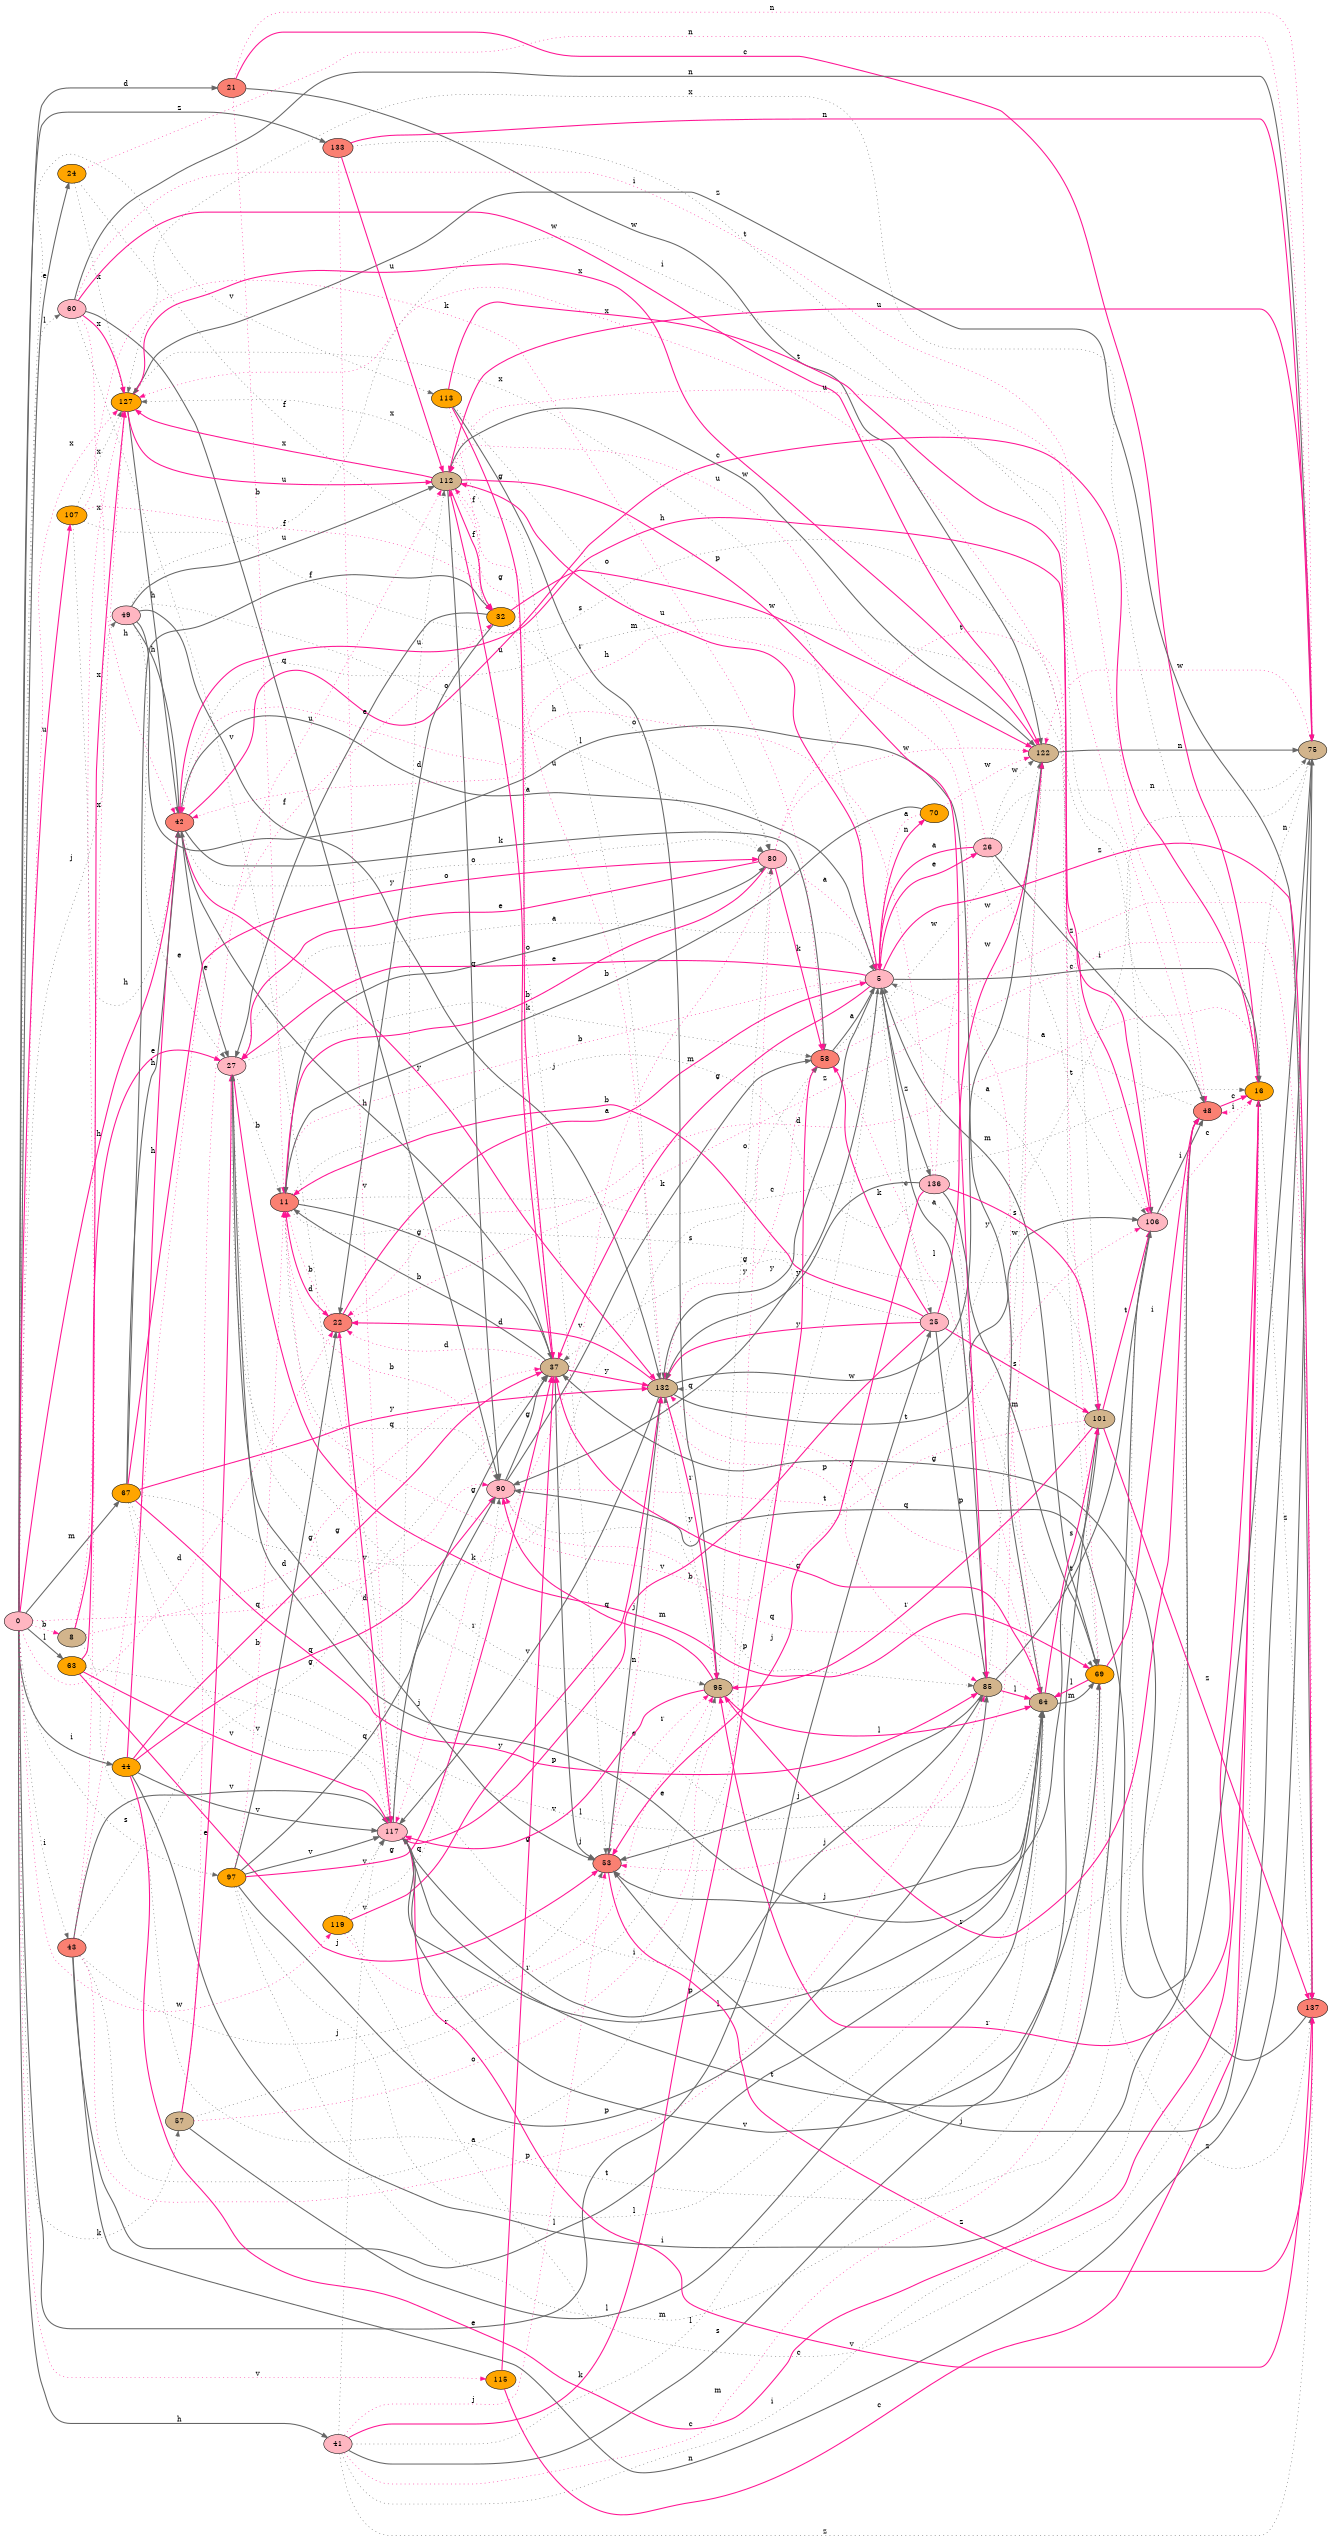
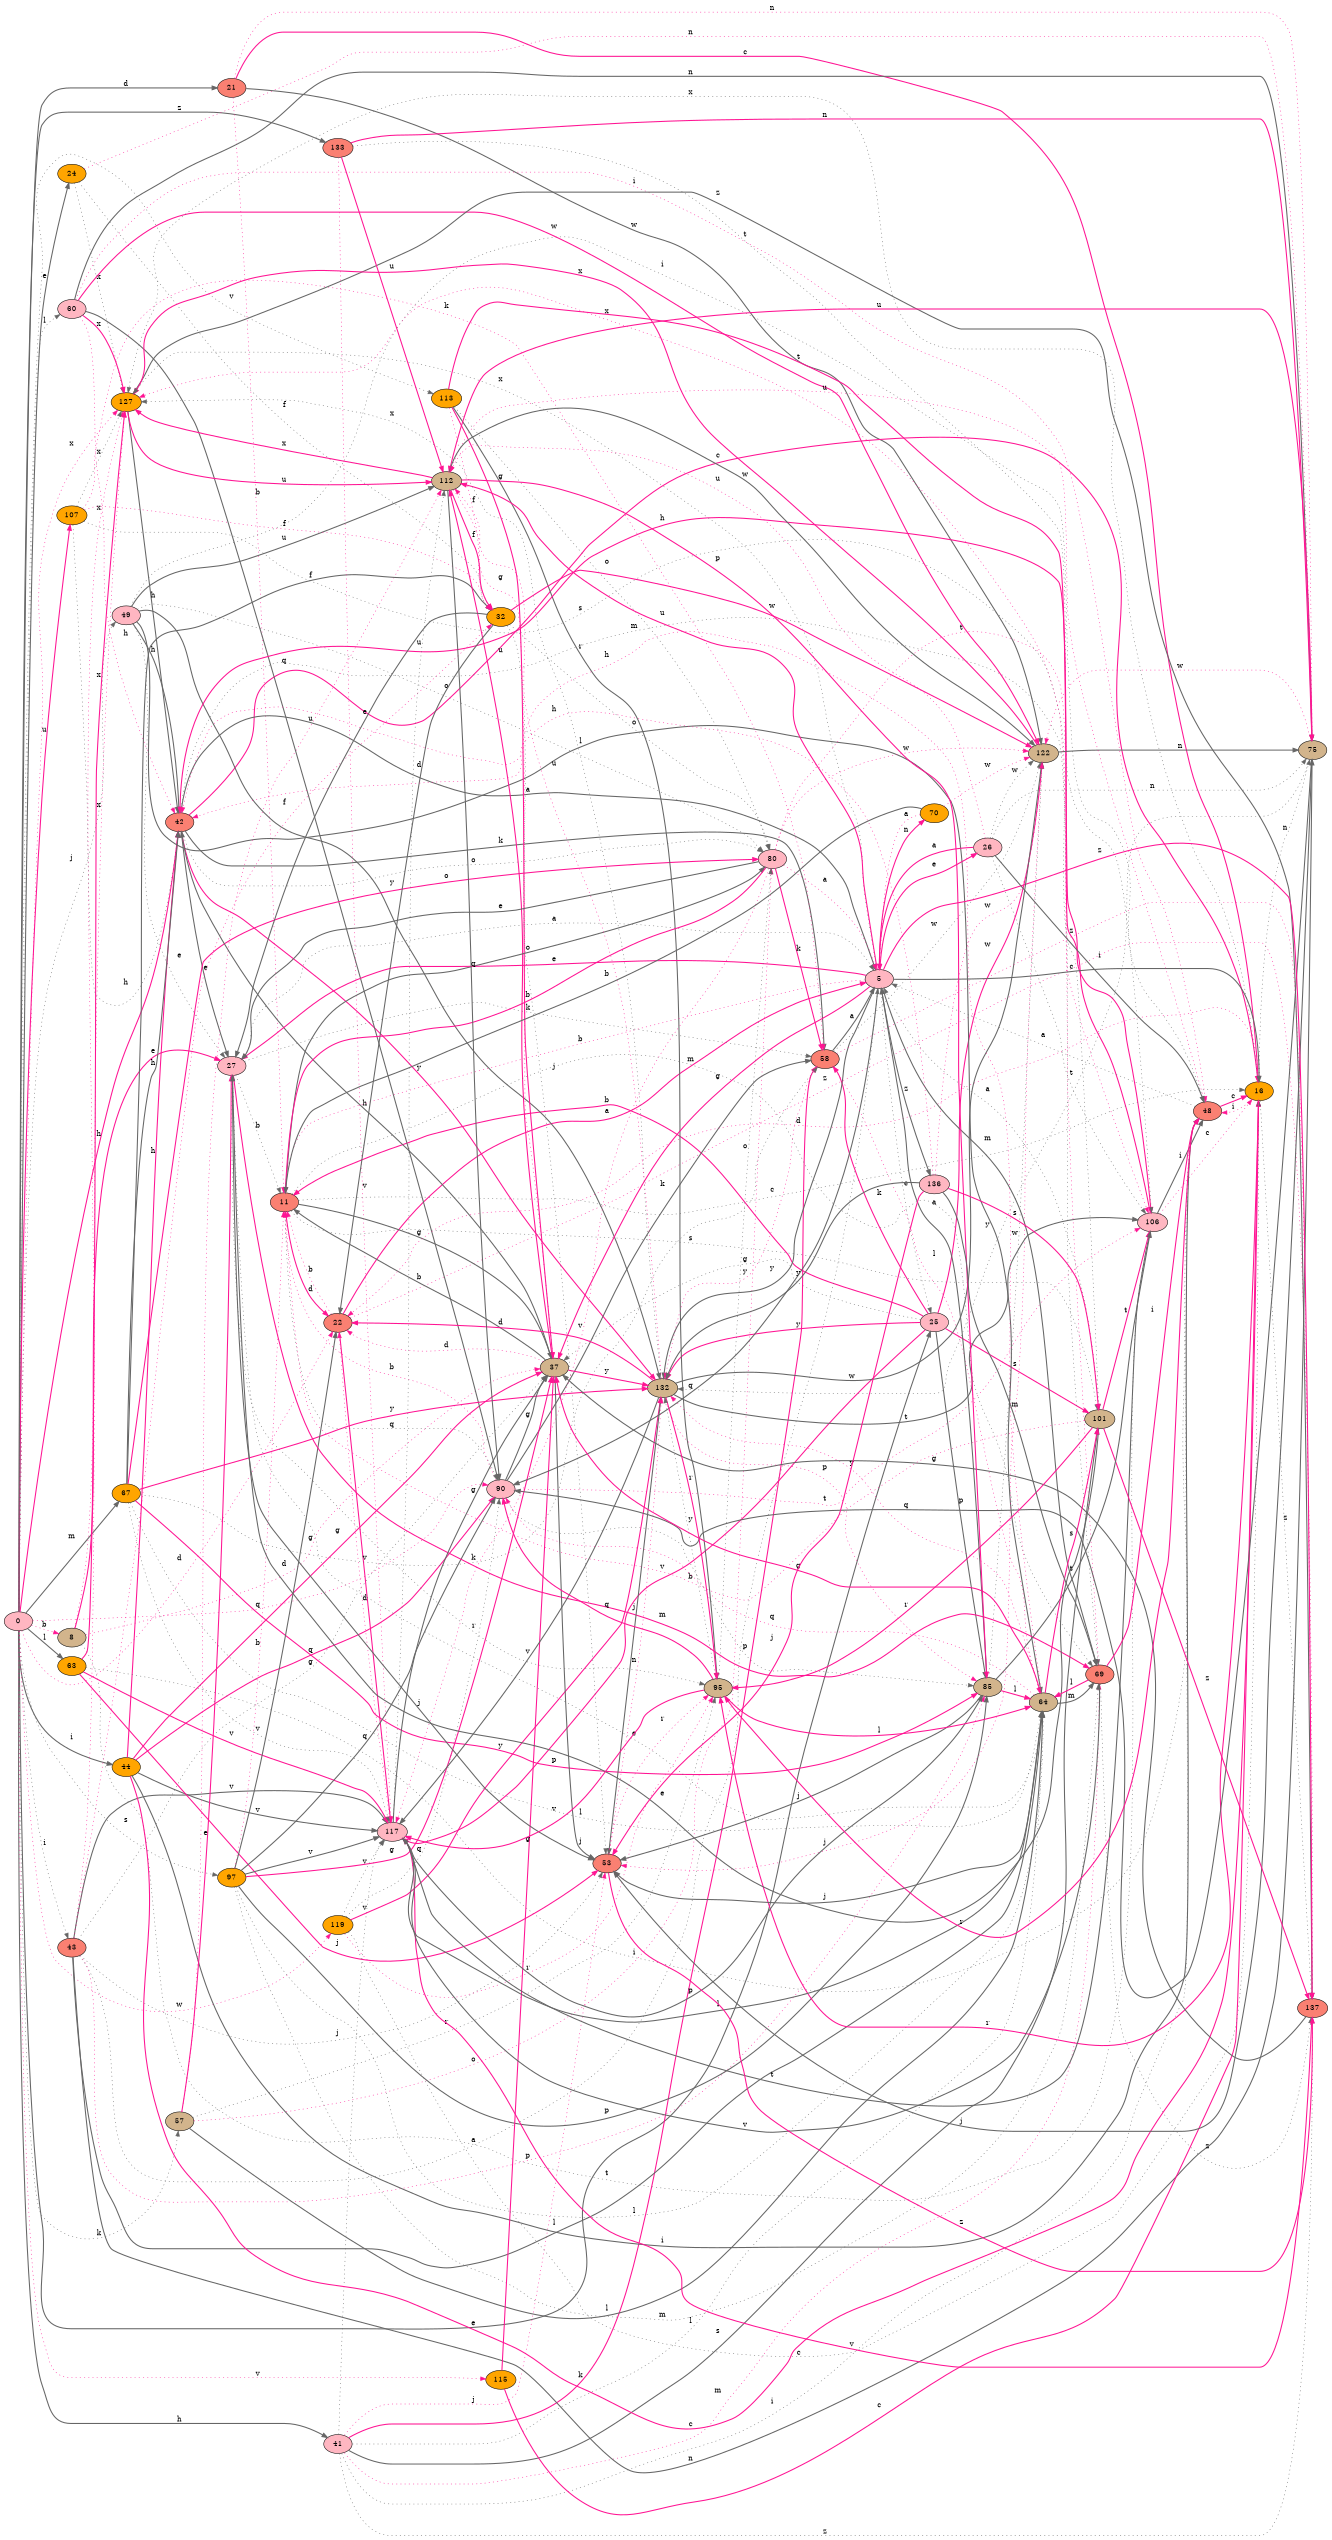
edge "80" -> "27": color deeppink -> gray40
edge "60" -> "117": removed, label "v"
node "69": fillcolor orange -> salmon
